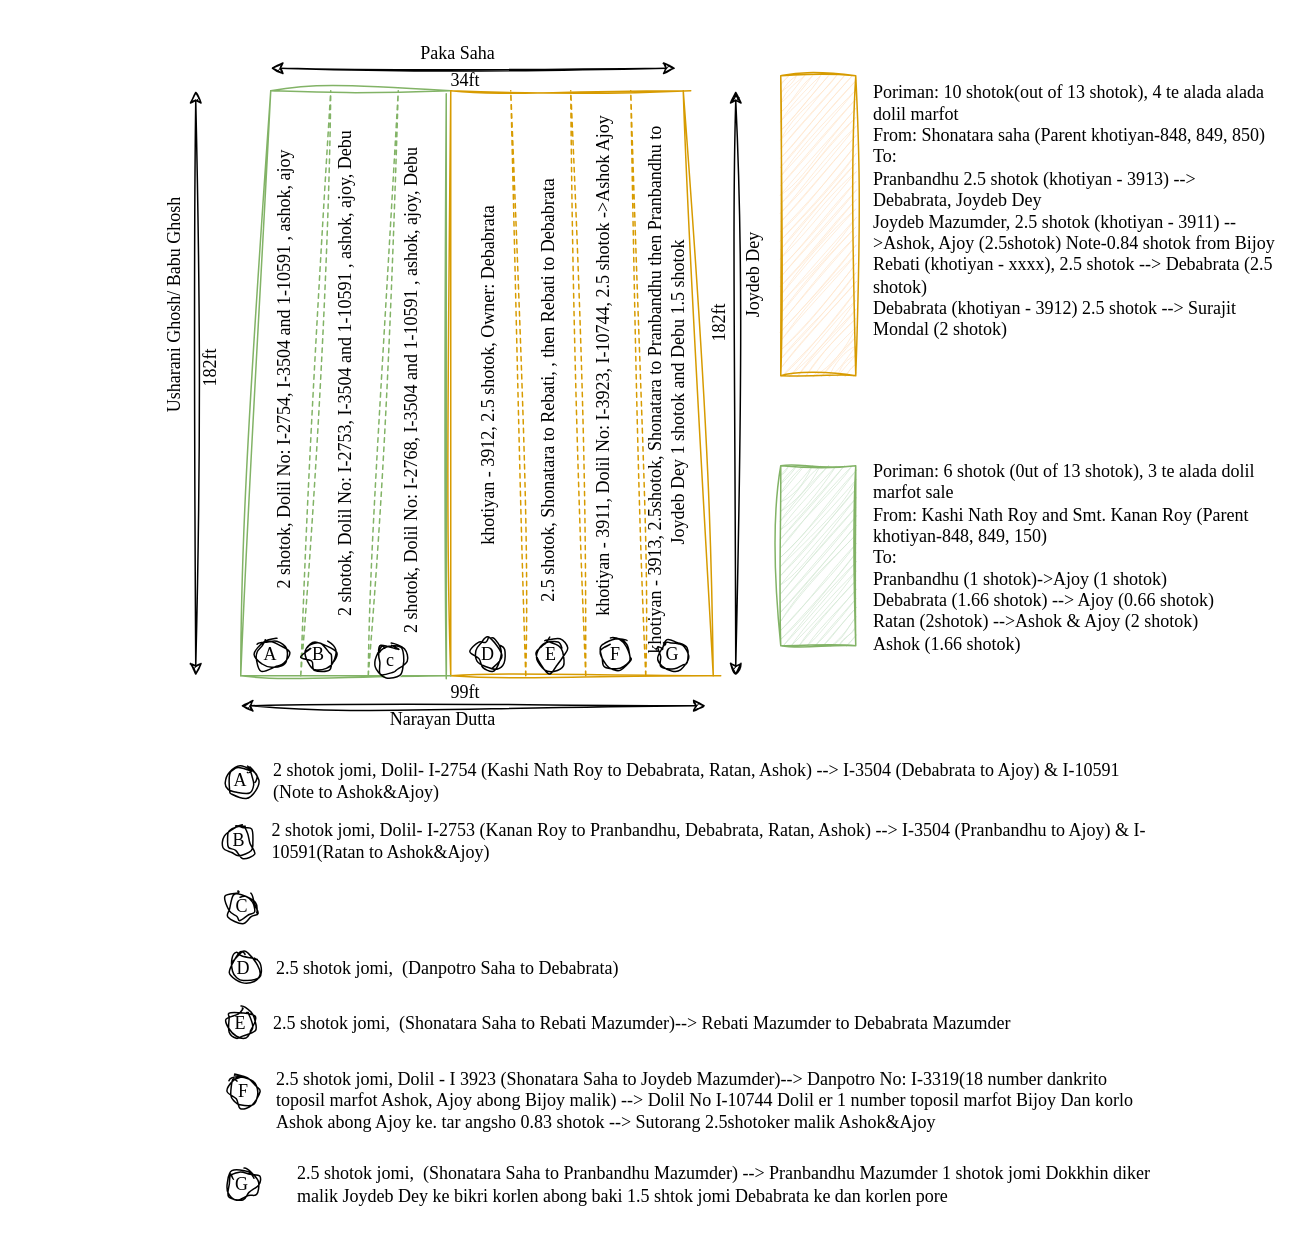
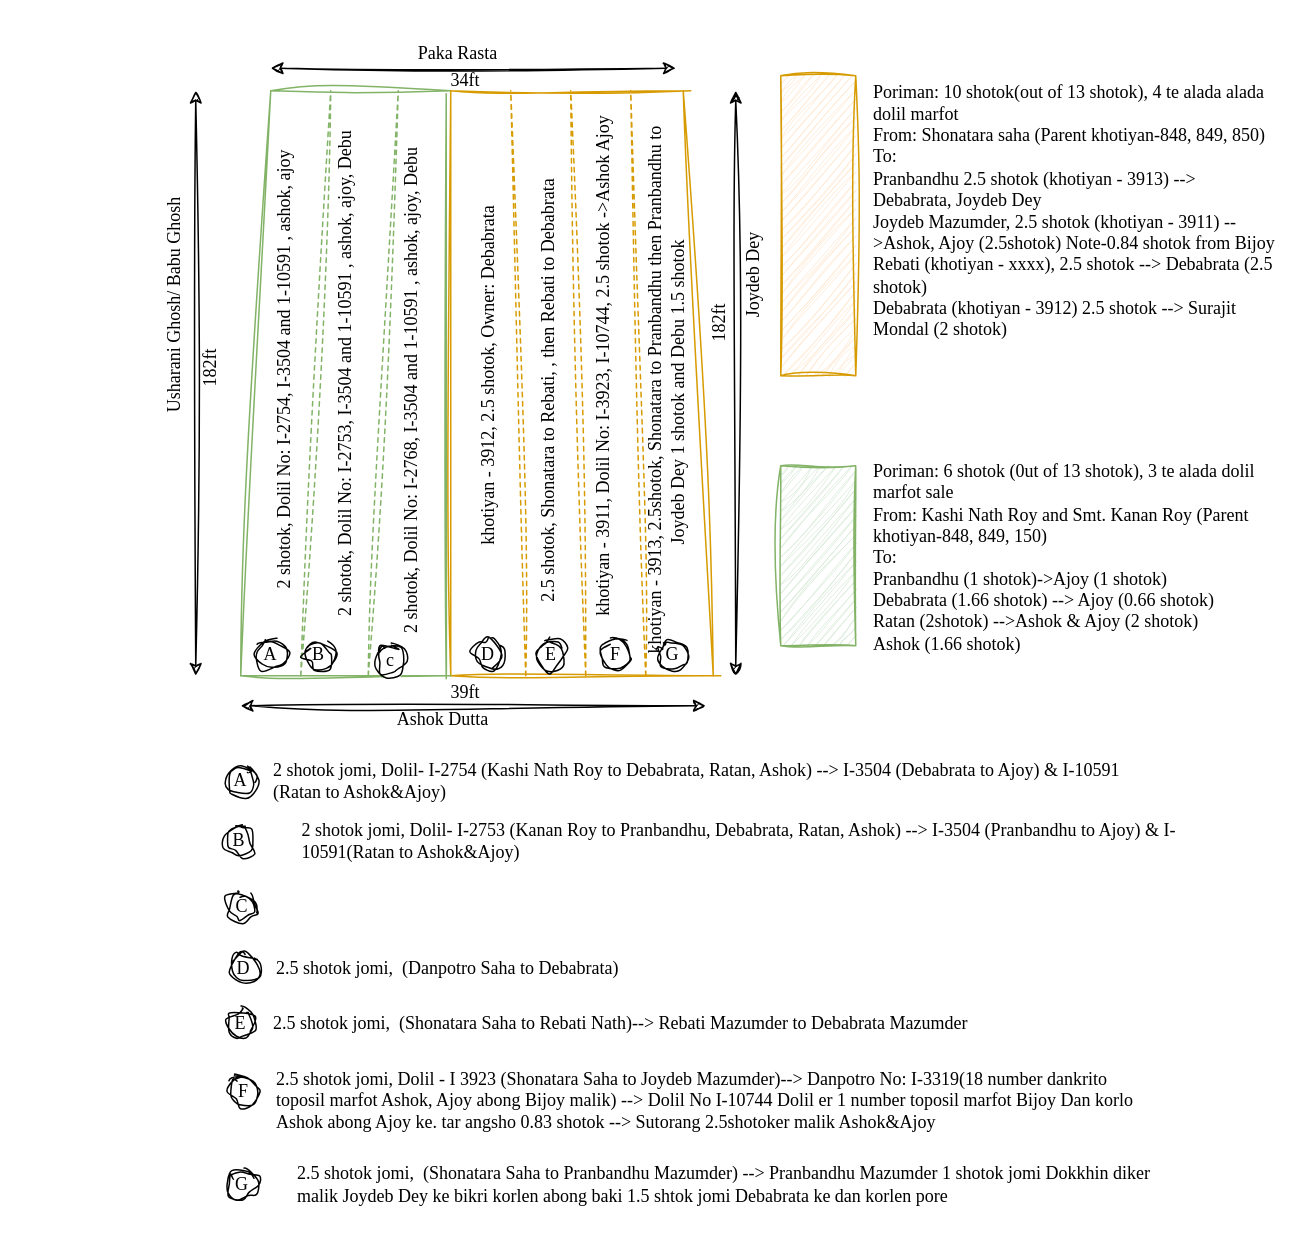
node "Paka Saha": label "Paka Saha" -> "Paka Rasta"
node "99ft": label "99ft" -> "39ft"
node "Narayan Dutta": label "Narayan Dutta" -> "Ashok Dutta"
node "2 shotok jomi, Dolil- I-2754 (Kashi Nath Roy to Debabrata, Ratan, Ashok) --> I-3504 (Debabrata to Ajoy) & I-10591 (Note to Ashok&Ajoy)": label "2 shotok jomi, Dolil- I-2754 (Kashi Nath Roy to Debabrata, Ratan, Ashok) --> I-3504 (Debabrata to Ajoy) & I-10591 (Note to Ashok&Ajoy)" -> "2 shotok jomi, Dolil- I-2754 (Kashi Nath Roy to Debabrata, Ratan, Ashok) --> I-3504 (Debabrata to Ajoy) & I-10591 (Ratan to Ashok&Ajoy)"
node "2 shotok jomi, Dolil- I-2753 (Kanan Roy to Pranbandhu, Debabrata, Ratan, Ashok) --> I-3504 (Pranbandhu to Ajoy) & I-10591(Ratan to Ashok&Ajoy)": moved (712, 841) -> (742, 841)
node "2.5 shotok jomi, (Shonatara Saha to Rebati Mazumder)--> Rebati Mazumder to Debabrata Mazumder": label "2.5 shotok jomi, (Shonatara Saha to Rebati Mazumder)--> Rebati Mazumder to Debabrata Mazumder" -> "2.5 shotok jomi, (Shonatara Saha to Rebati Nath)--> Rebati Mazumder to Debabrata Mazumder"
